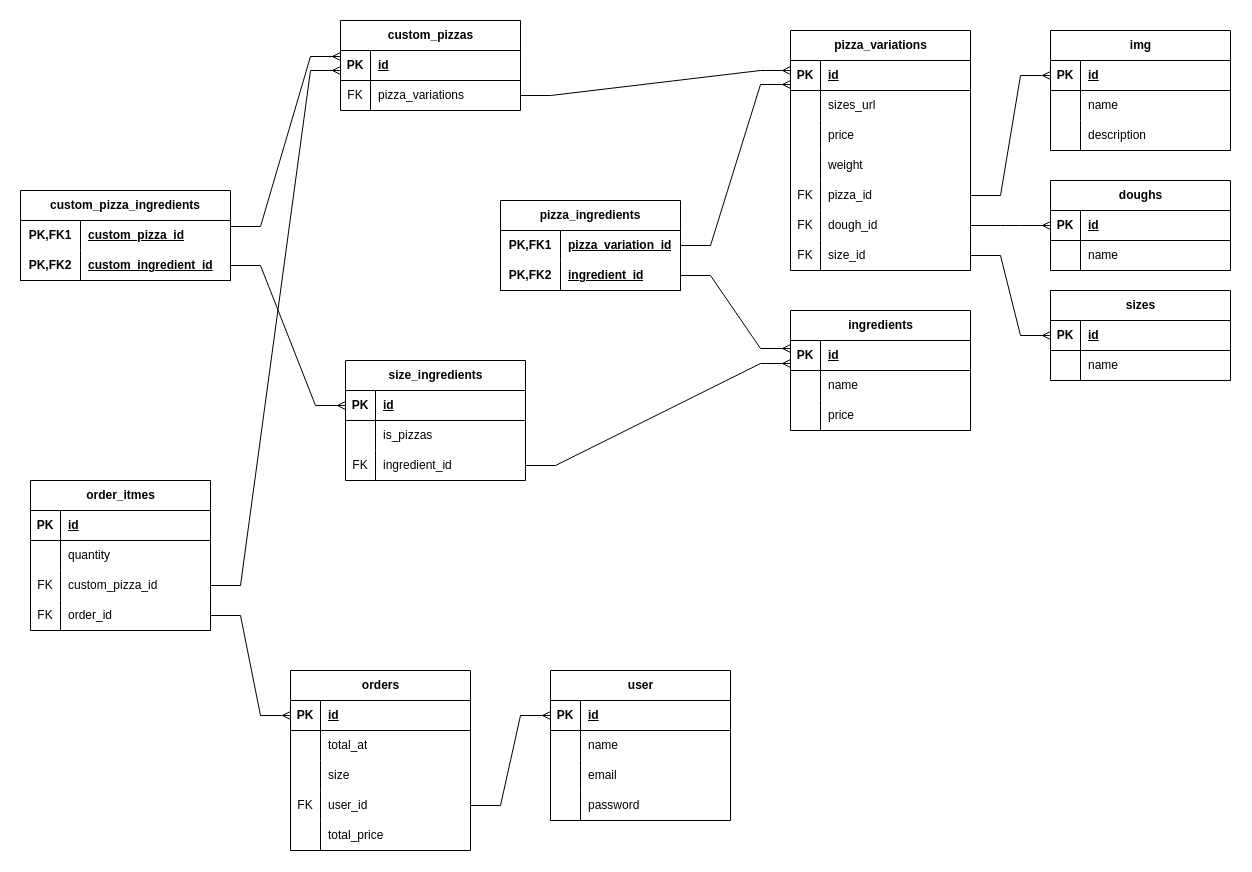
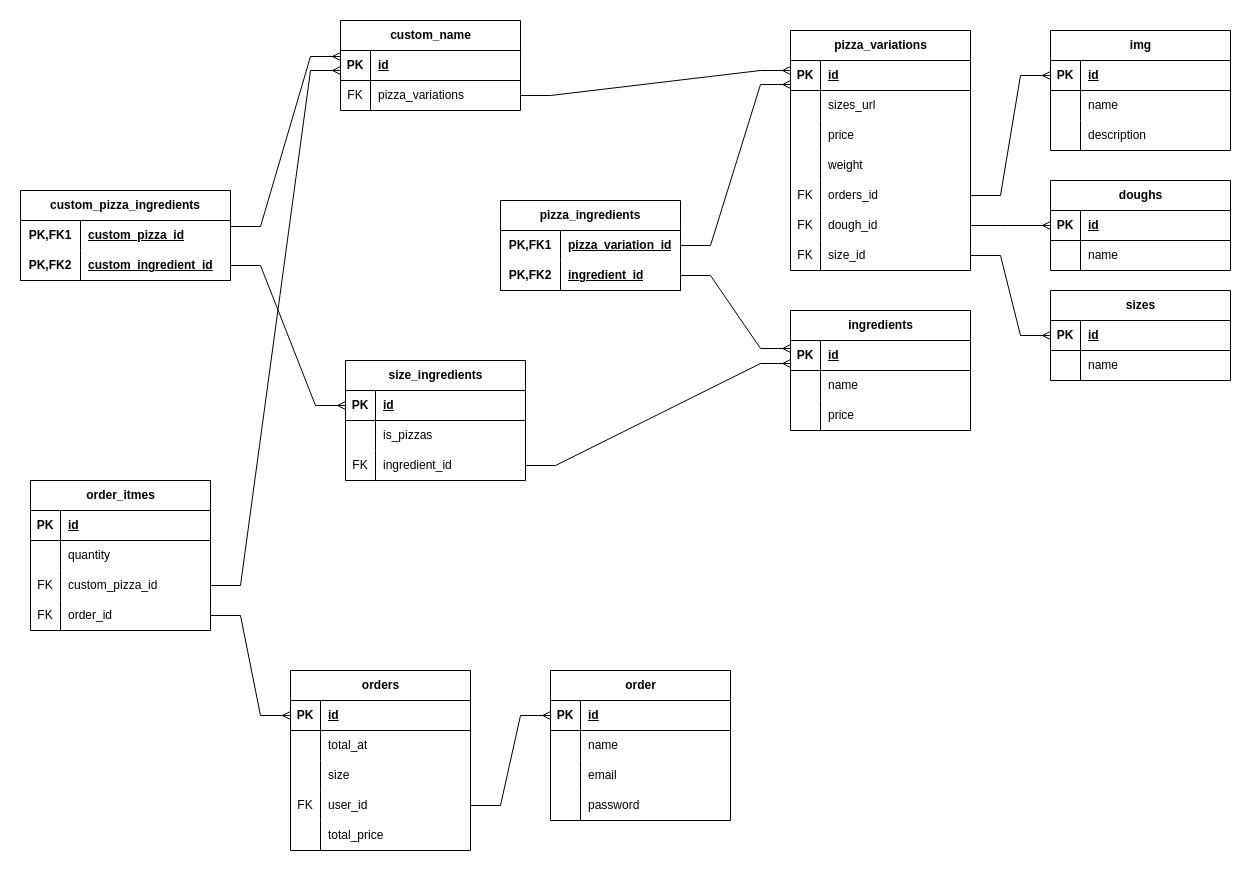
node "custom_pizzas": label "custom_pizzas" -> "custom_name"
node "pizza_id": label "pizza_id" -> "orders_id"
node "user": label "user" -> "order"
